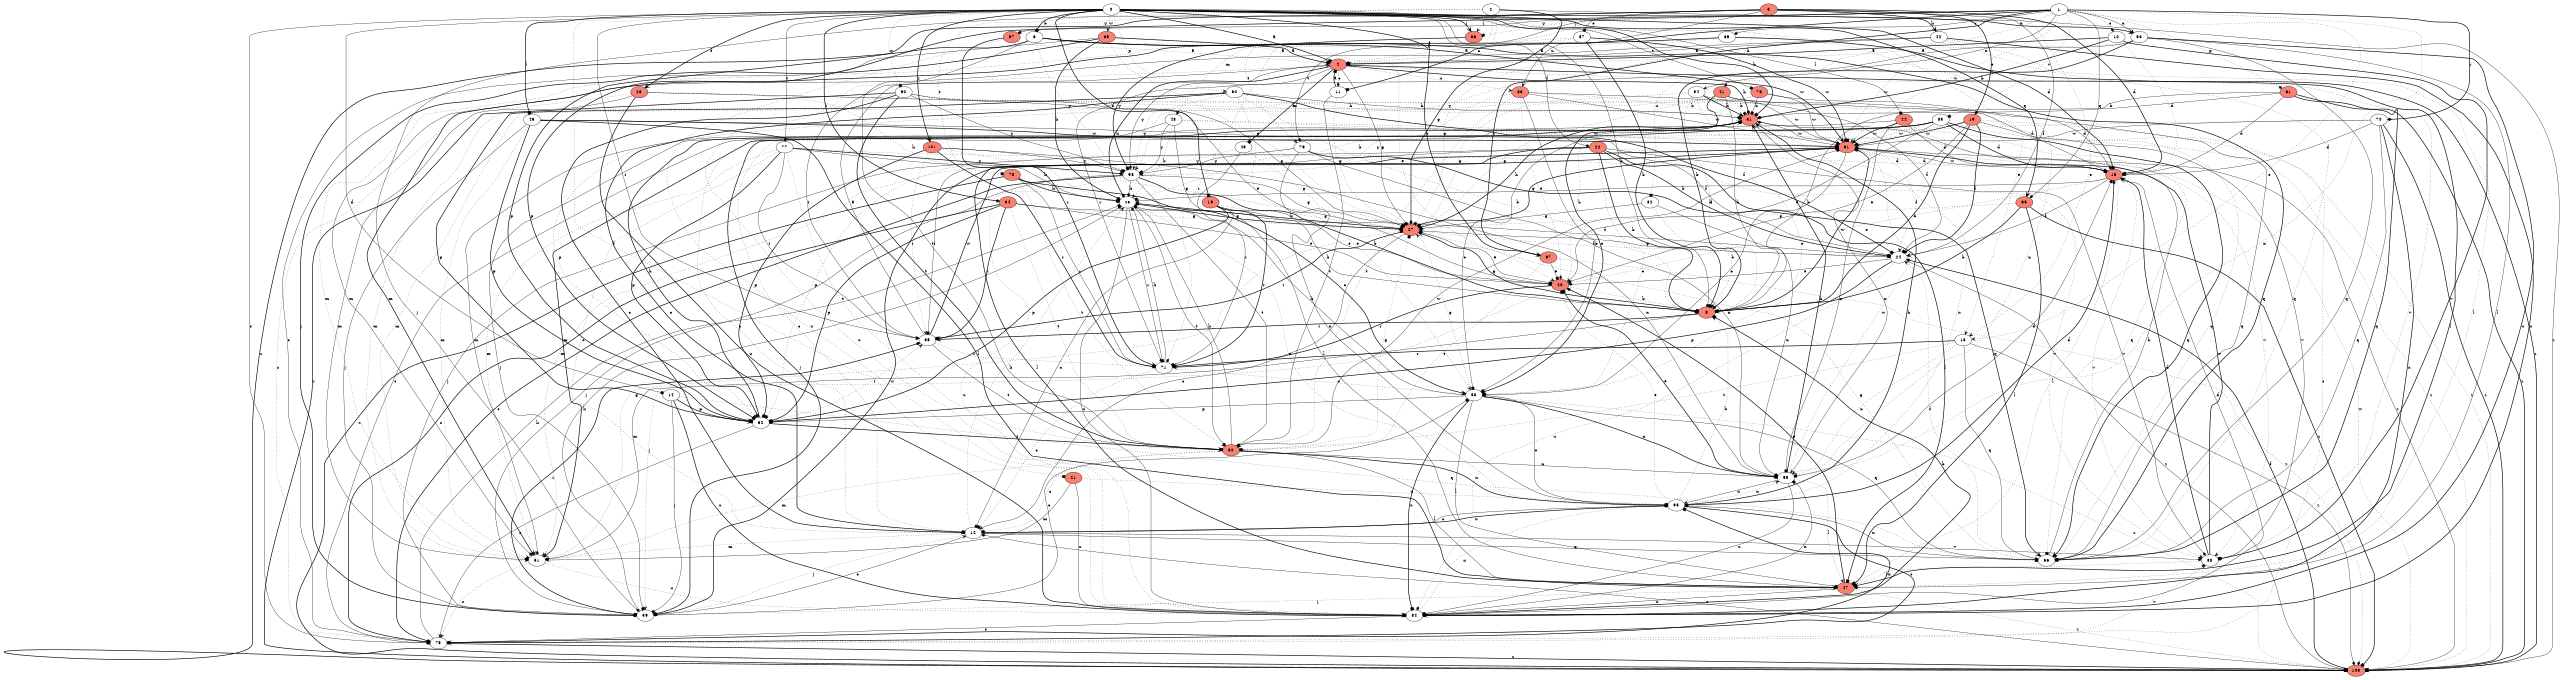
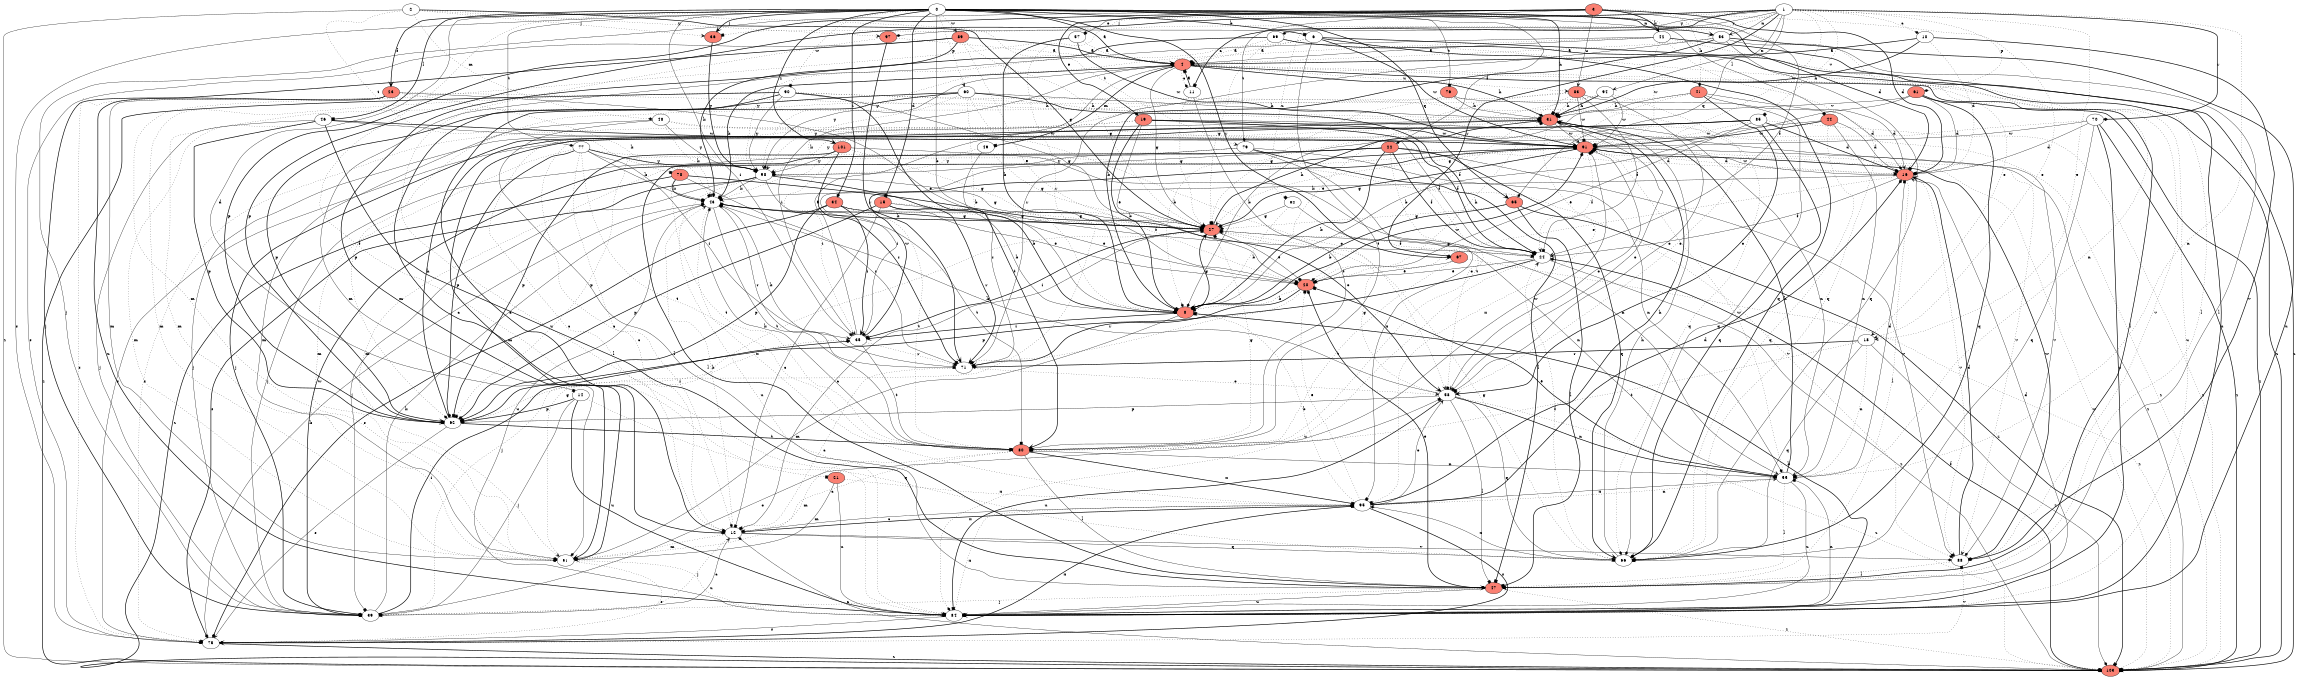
edge "61" -> "31": label "h" -> "v"
edge "76" -> "91": removed, label "w"
